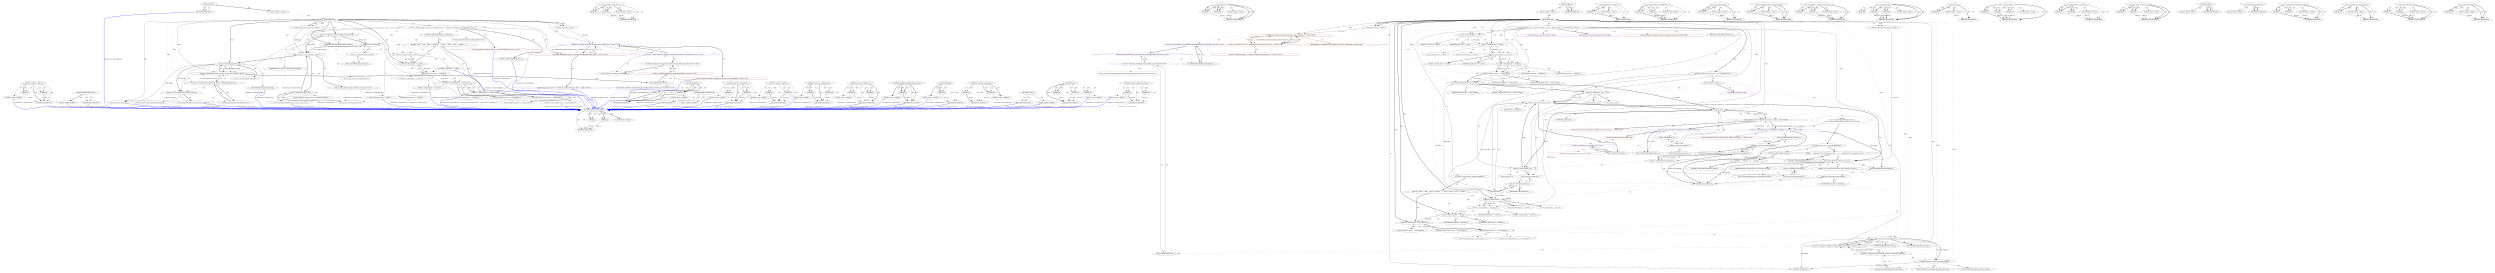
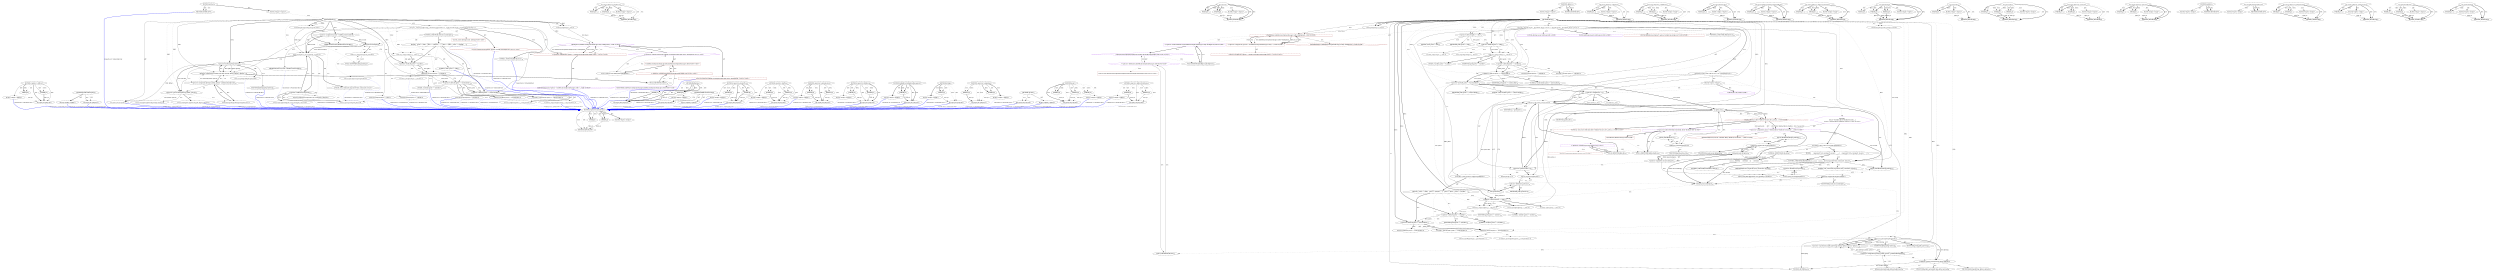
edge "<(<operator>.fieldAccess,KGlobal::dirs)<SUB>13</SUB>>" -> "<(KGlobal.dirs,KGlobal::dirs())<SUB>13</SUB>>": now "<(<operator>.fieldAccess,KGlobal::dirs)<SUB>13</SUB>>" -> "(FIELD_IDENTIFIER,findExe,findExe)"
